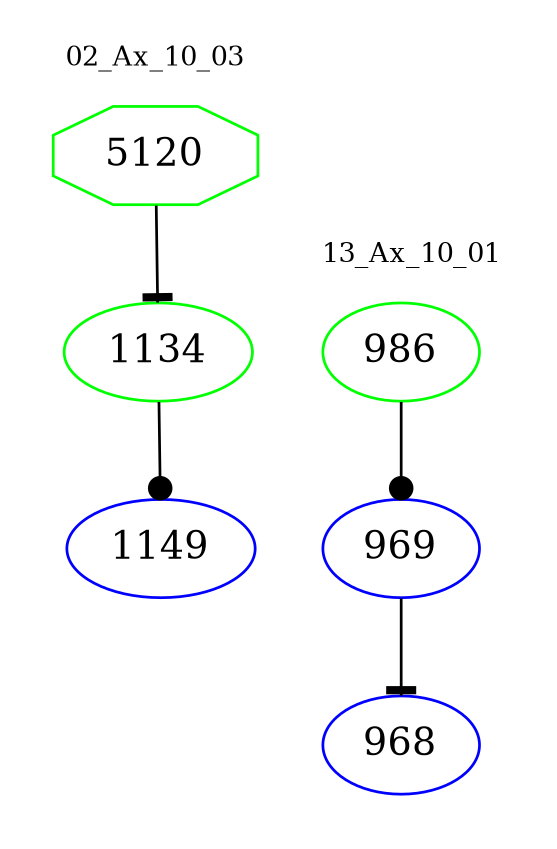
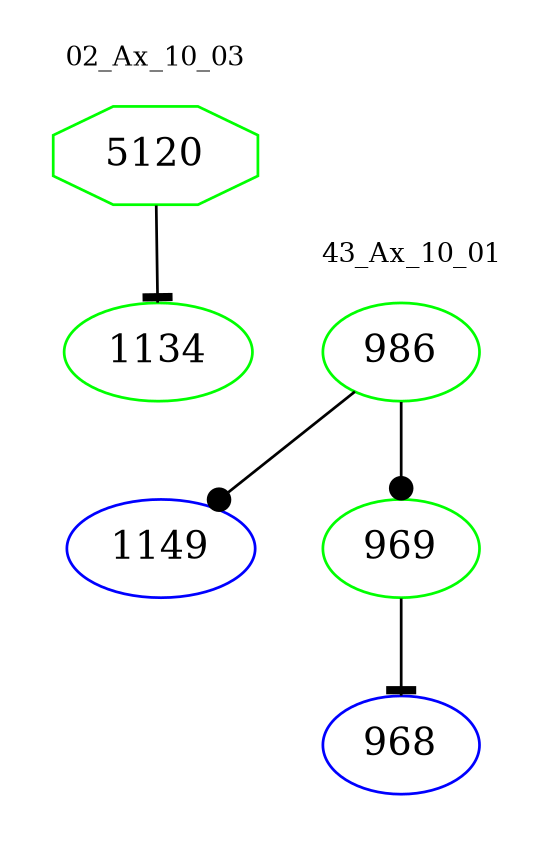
cluster "13_Ax_10_01": label "13_Ax_10_01" -> "43_Ax_10_01"
edge "1134" -> "1149": now "986" -> "1149"
node "969": color blue -> green
